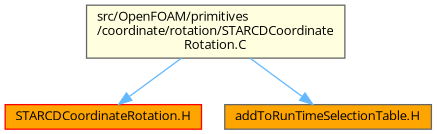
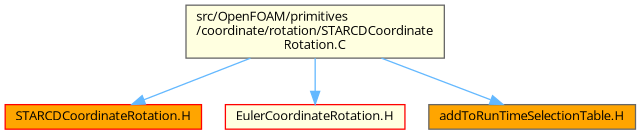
node "EulerCoordinateRotation.H": added
